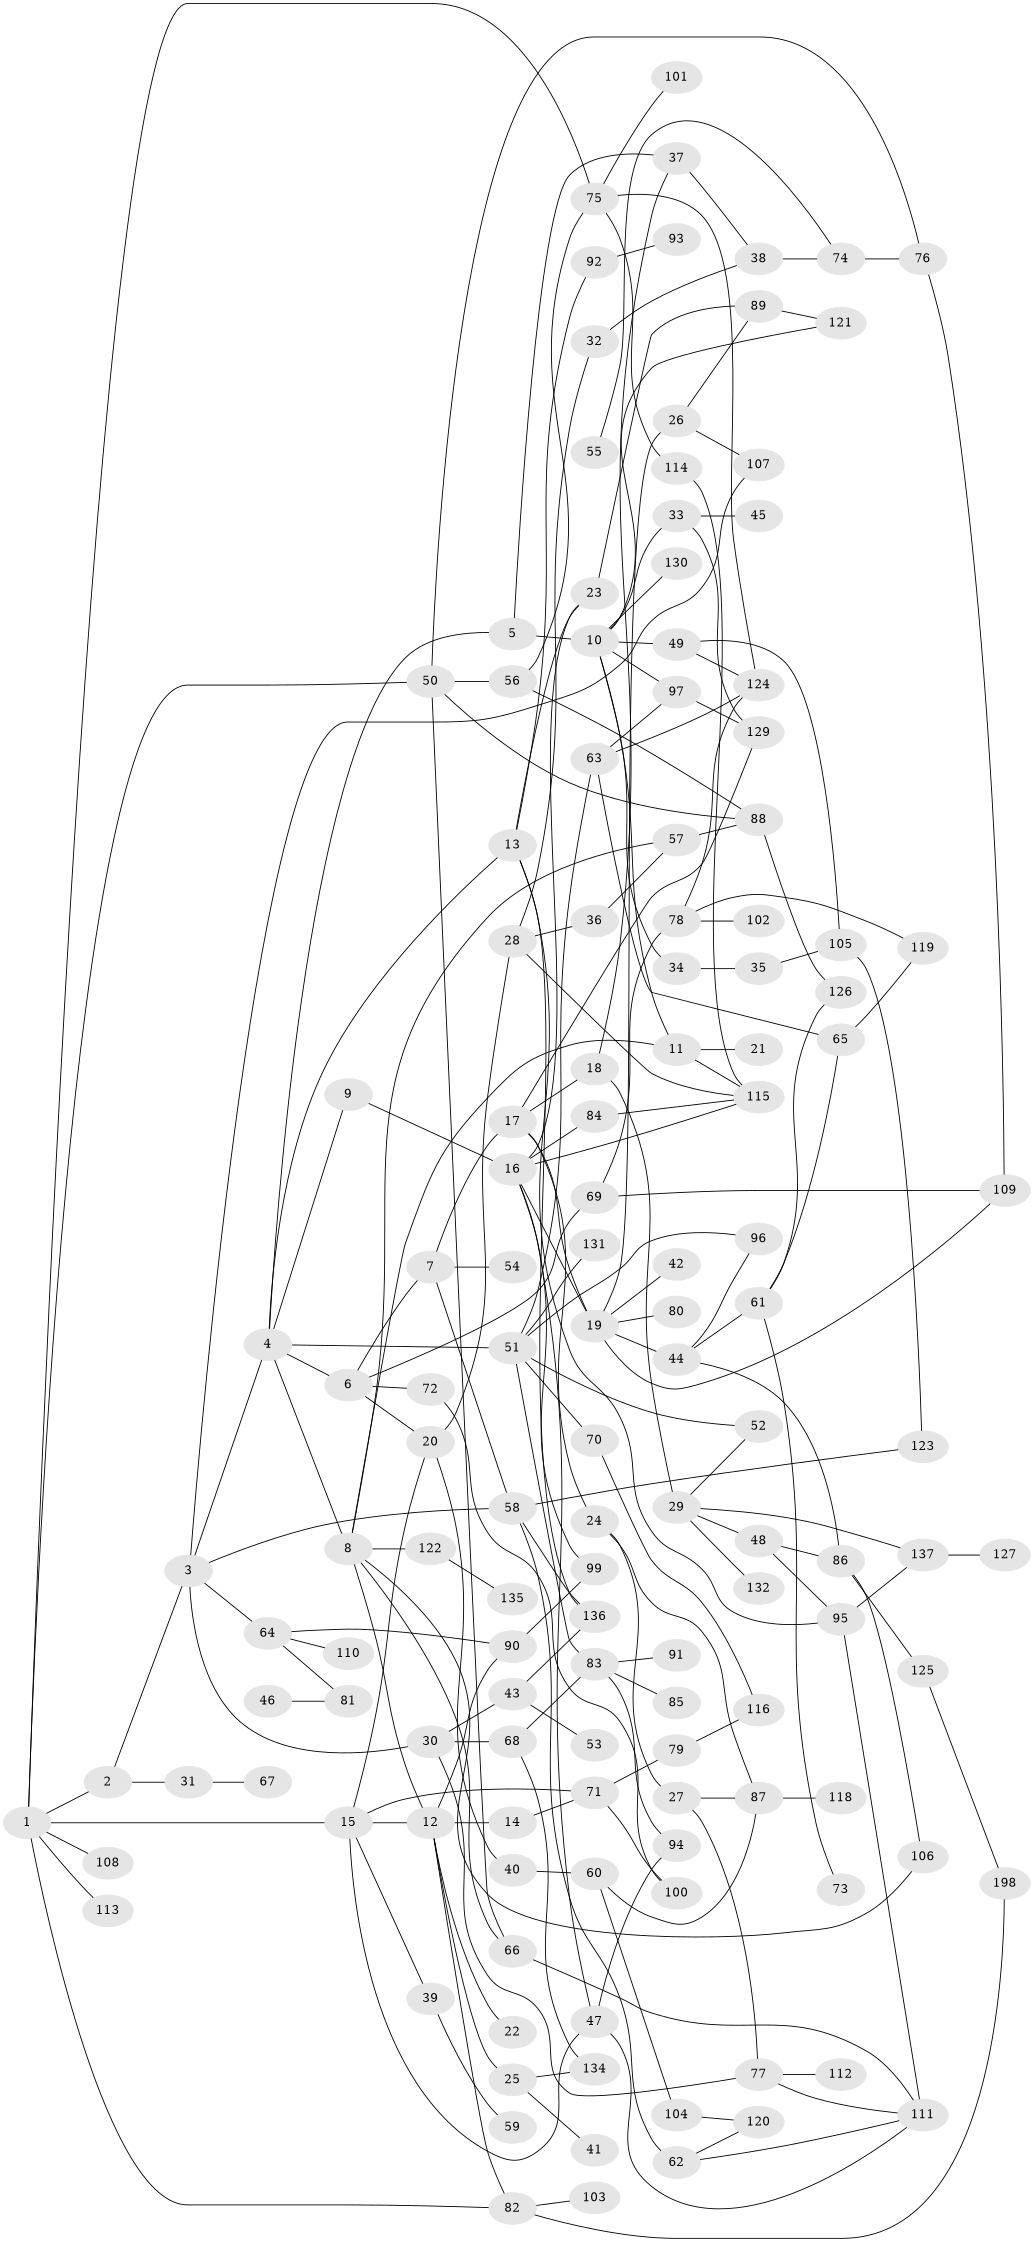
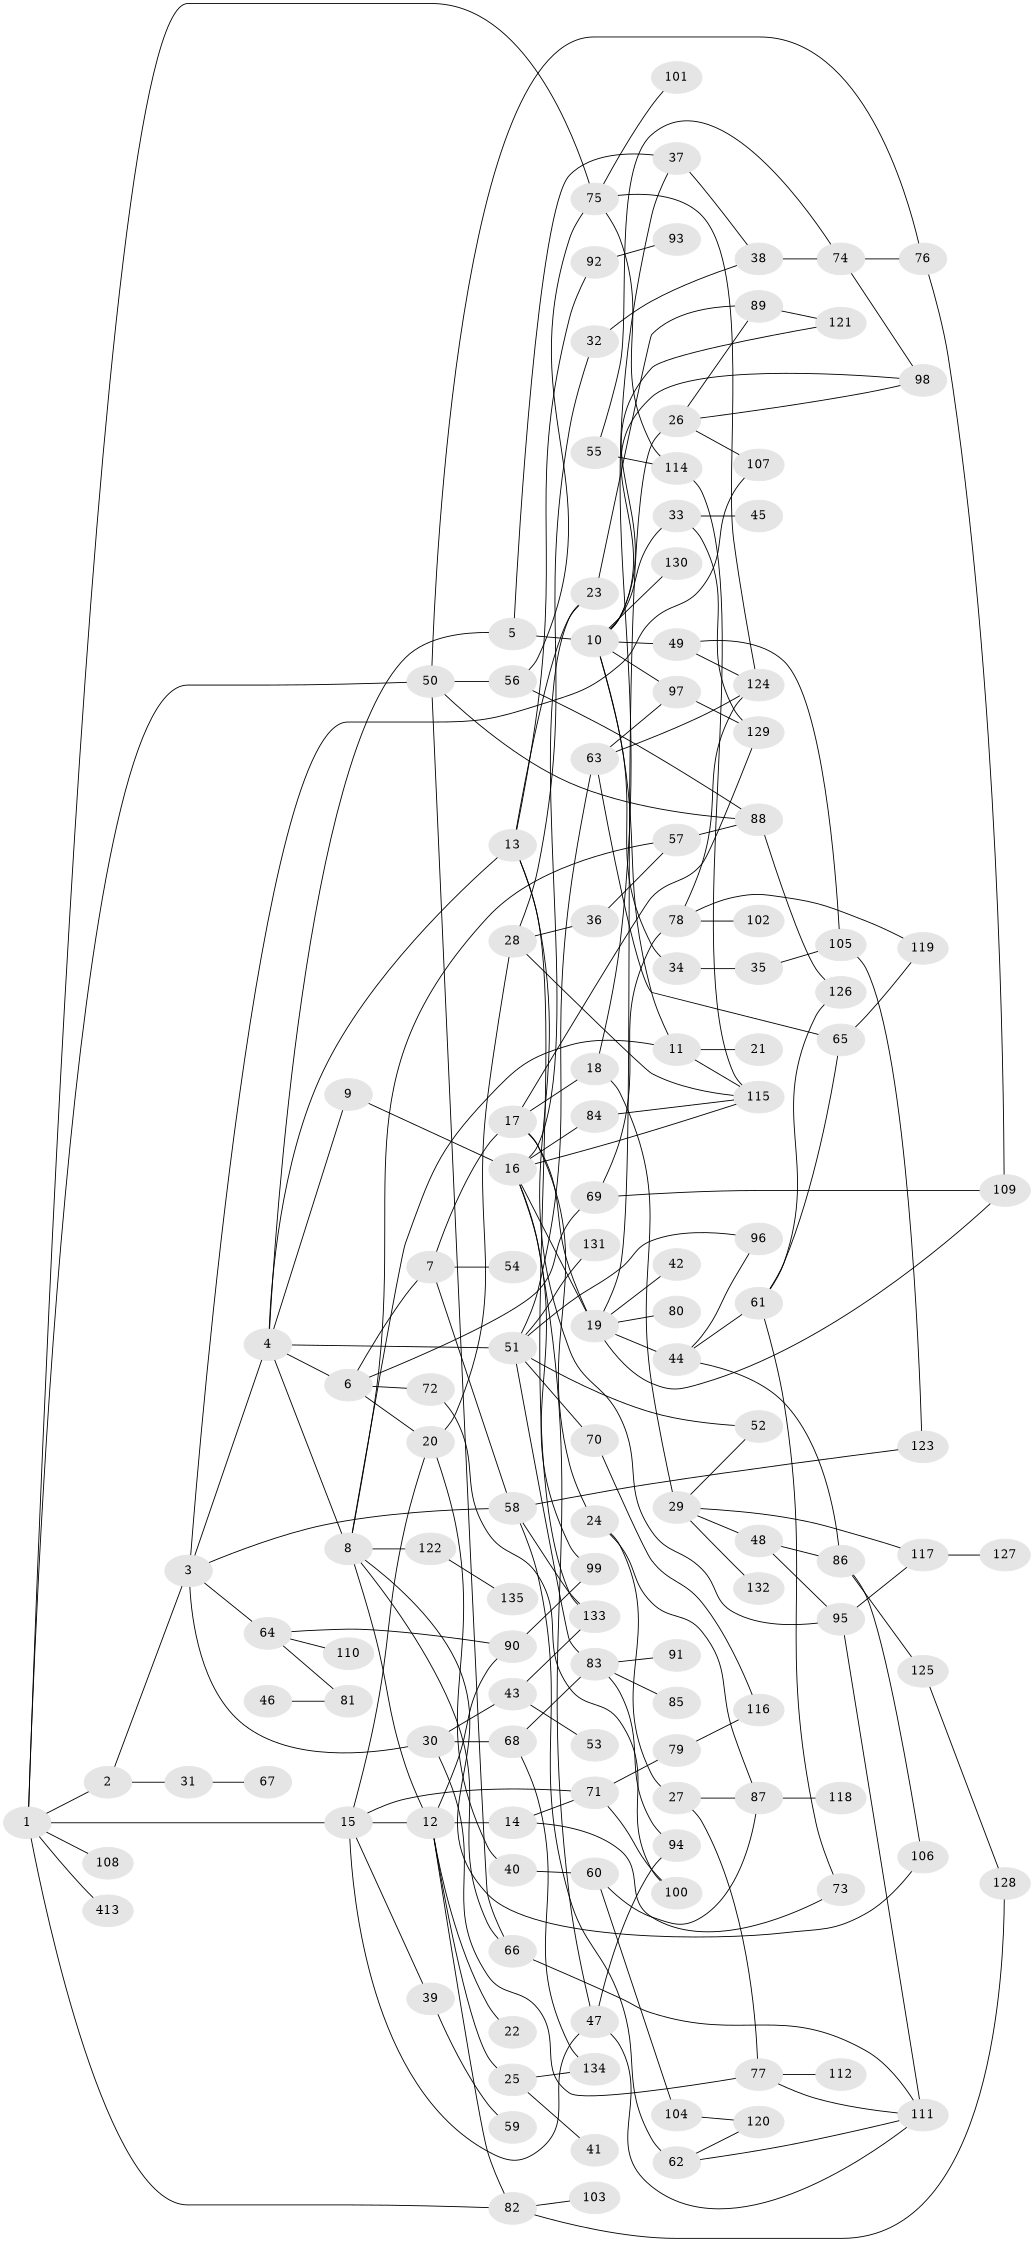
node "98": added
edge "55" -- "114": added
node "137": label "137" -> "117"
node "136": label "136" -> "133"
node "198": label "198" -> "128"
node "113": label "113" -> "413"
edge "14" -- "73": added
